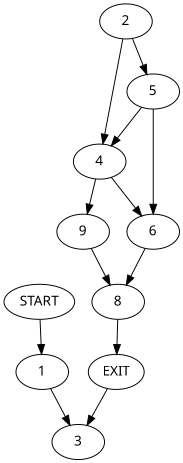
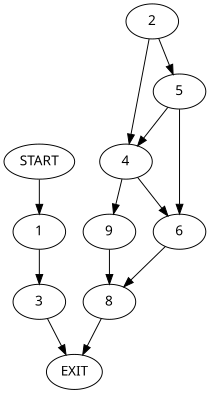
edge "EXIT" -> "3": reversed
